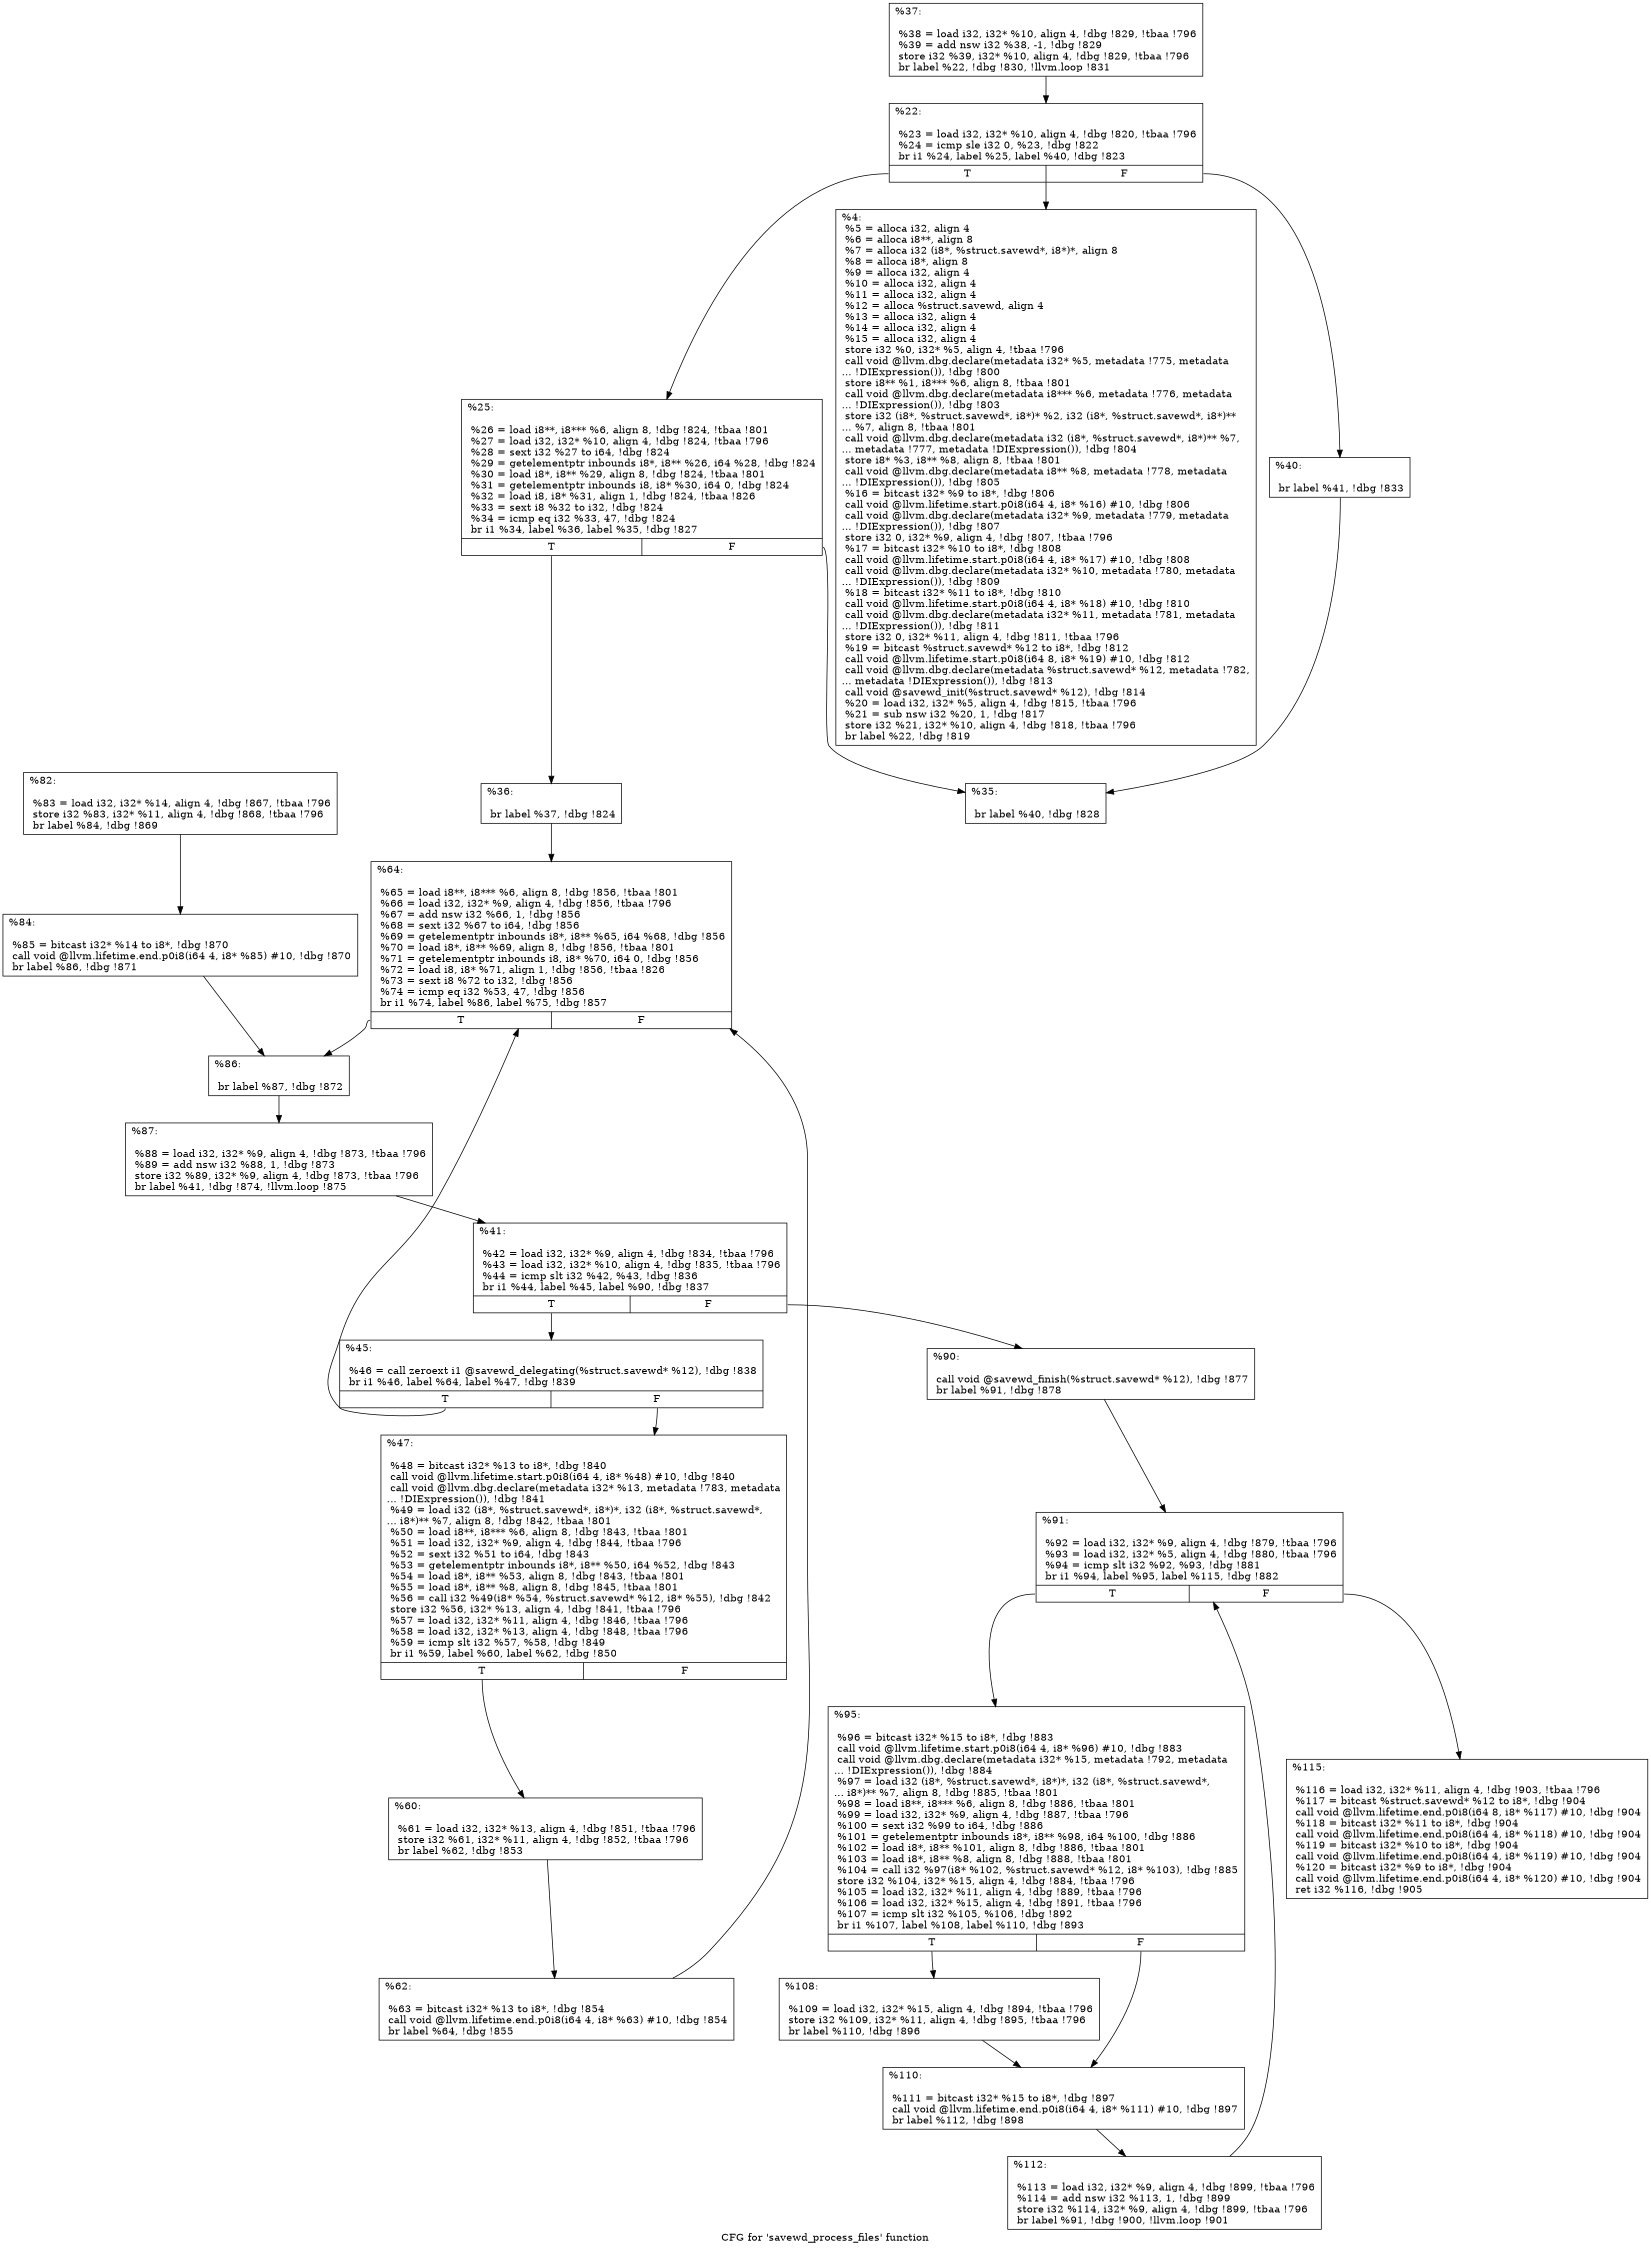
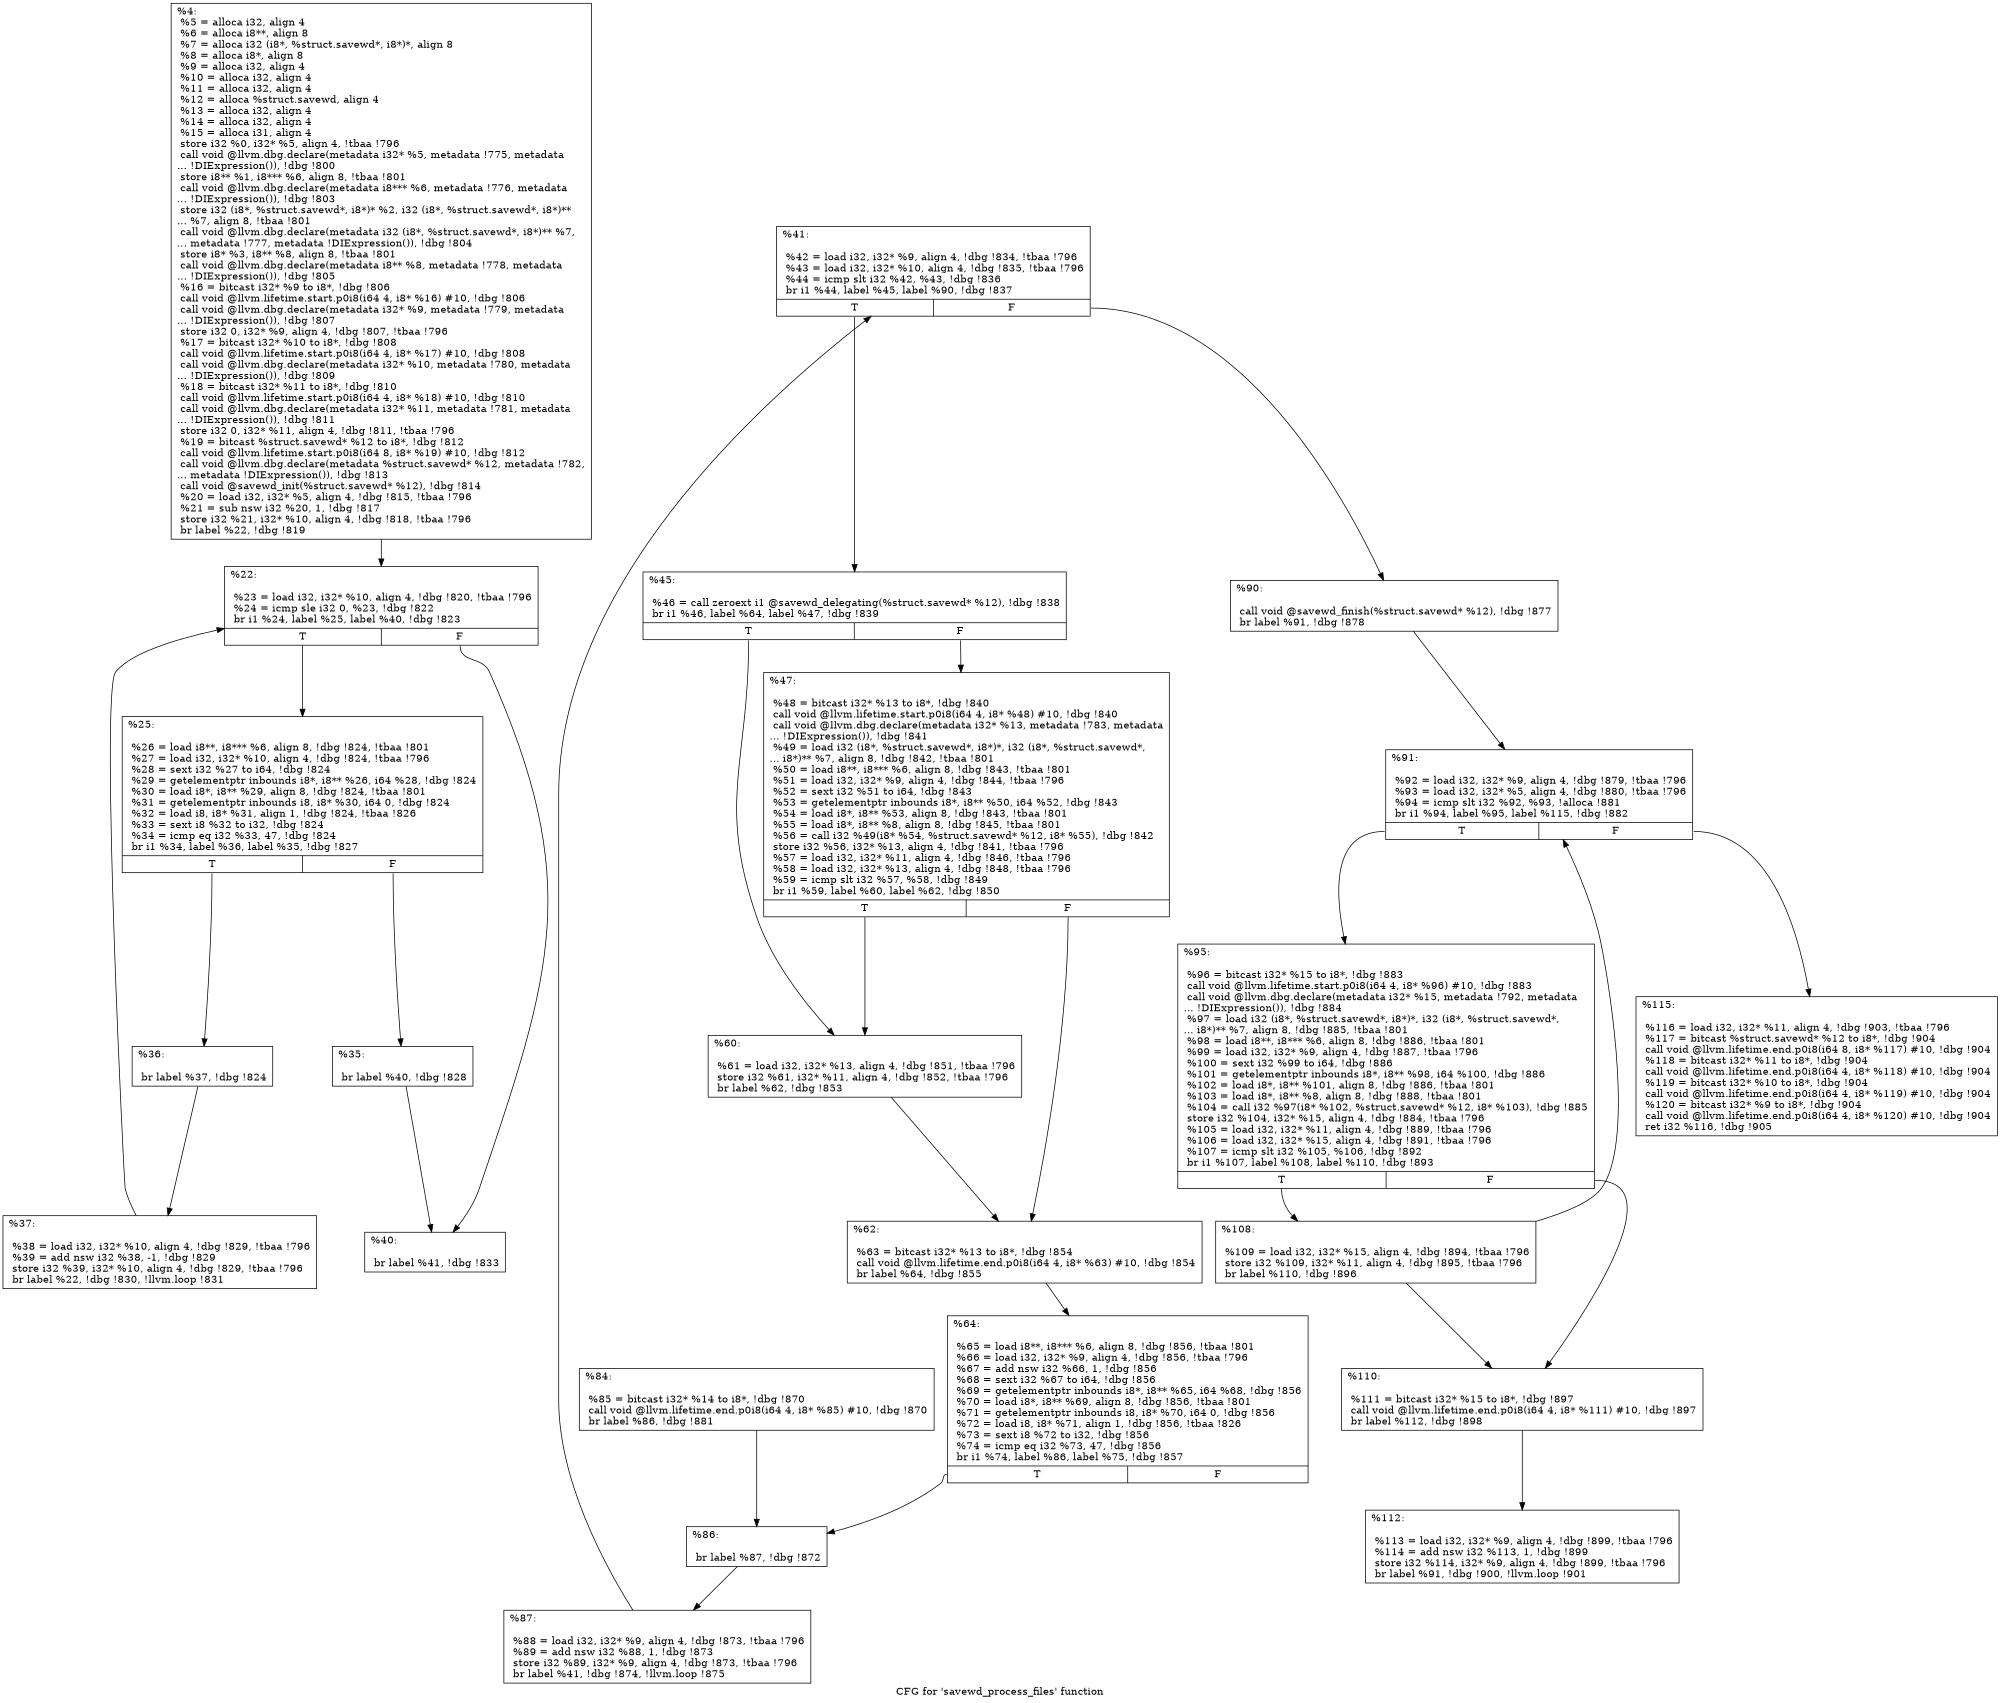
edge "%22:" -> "%4:": reversed
node "%4:": text "%15 = alloca i32, align 4" -> "%15 = alloca i31, align 4"
edge "%40:" -> "%35:": reversed
node "%82:": removed
edge "%36:" -> "%64:": now "%36:" -> "%37:"
node "%84:": text "br label %86, !dbg !871" -> "br label %86, !dbg !881"
node "%64:": text "%74 = icmp eq i32 %53, 47, !dbg !856" -> "%74 = icmp eq i32 %73, 47, !dbg !856"
edge "%47:" -> "%62:": added
edge "%45:" -> "%64:": now "%45:" -> "%60:"
node "%91:": text "%94 = icmp slt i32 %92, %93, !dbg !881" -> "%94 = icmp slt i32 %92, %93, !alloca !881"
edge "%112:" -> "%91:": now "%108:" -> "%91:"
